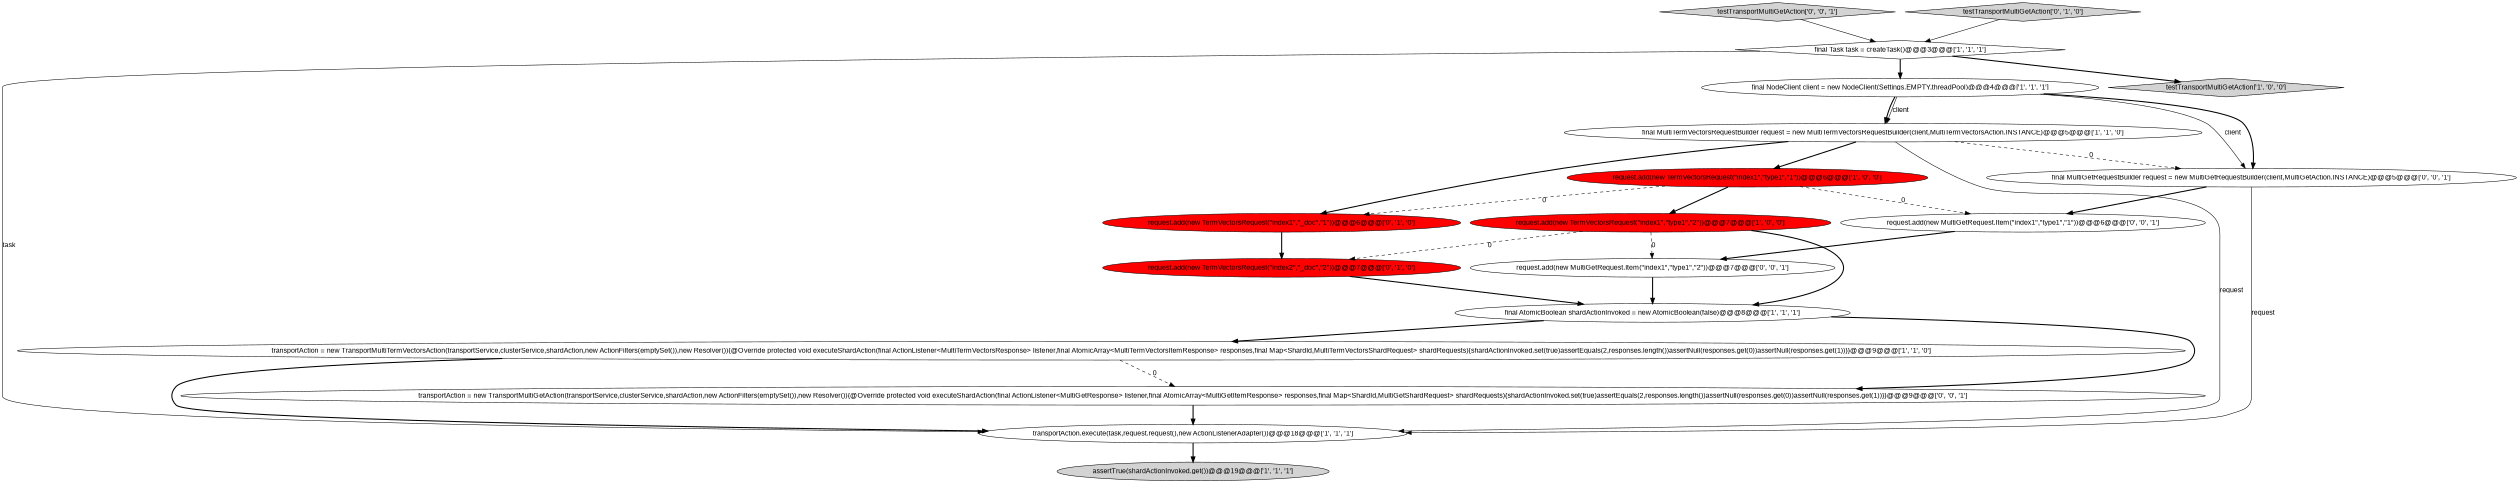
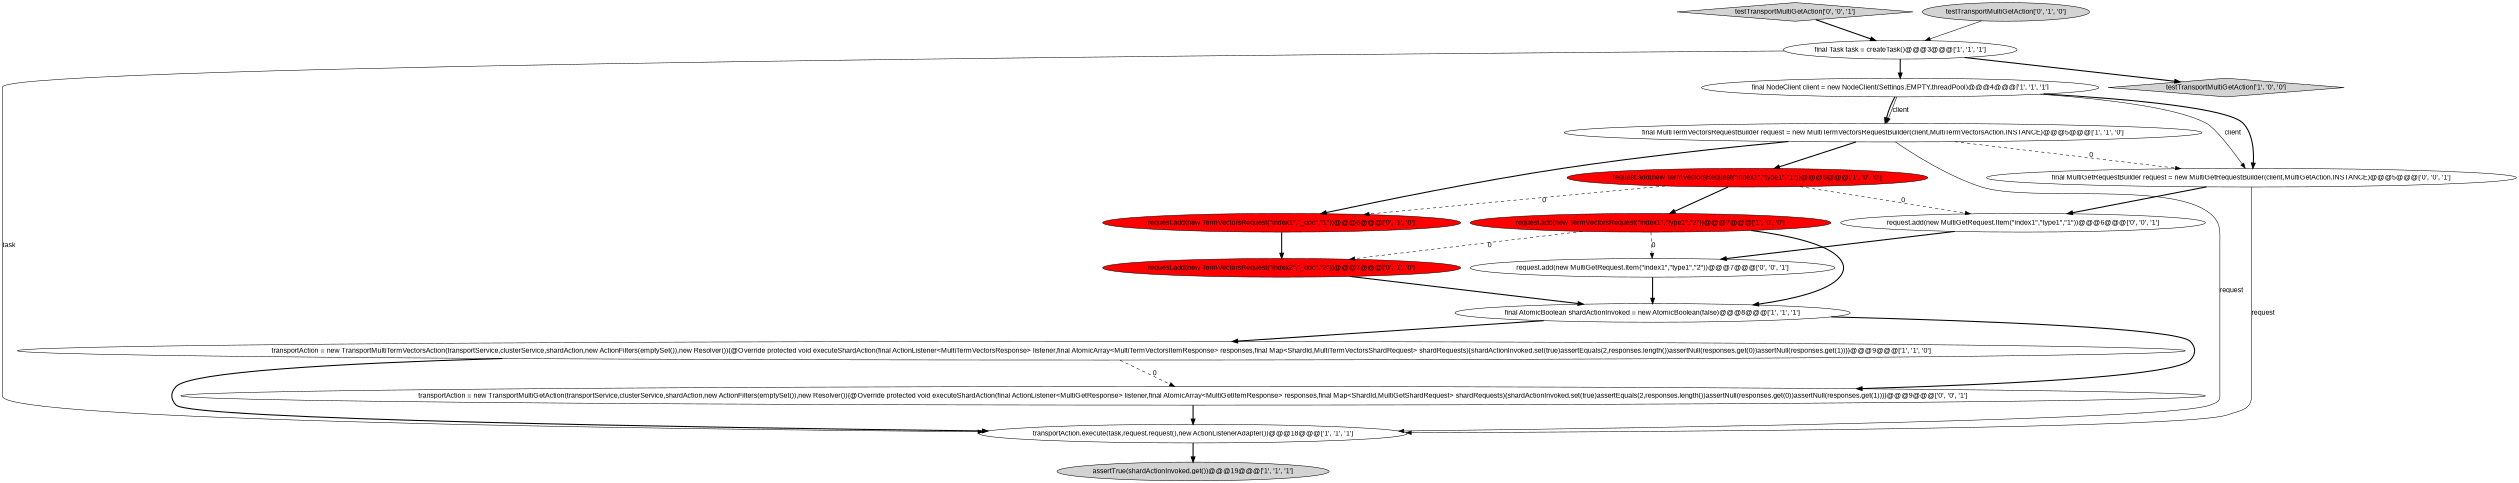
node "testTransportMultiGetAction['0', '1', '0']": shape diamond -> ellipse
edge "testTransportMultiGetAction['0', '0', '1']" -> "final Task task = createTask()@@@3@@@['1', '1', '1']": style solid -> bold
node "final Task task = createTask()@@@3@@@['1', '1', '1']": shape diamond -> ellipse
